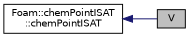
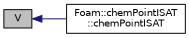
edge "V" -> "Foam::chemPointISAT ::chemPointISAT": reversed
